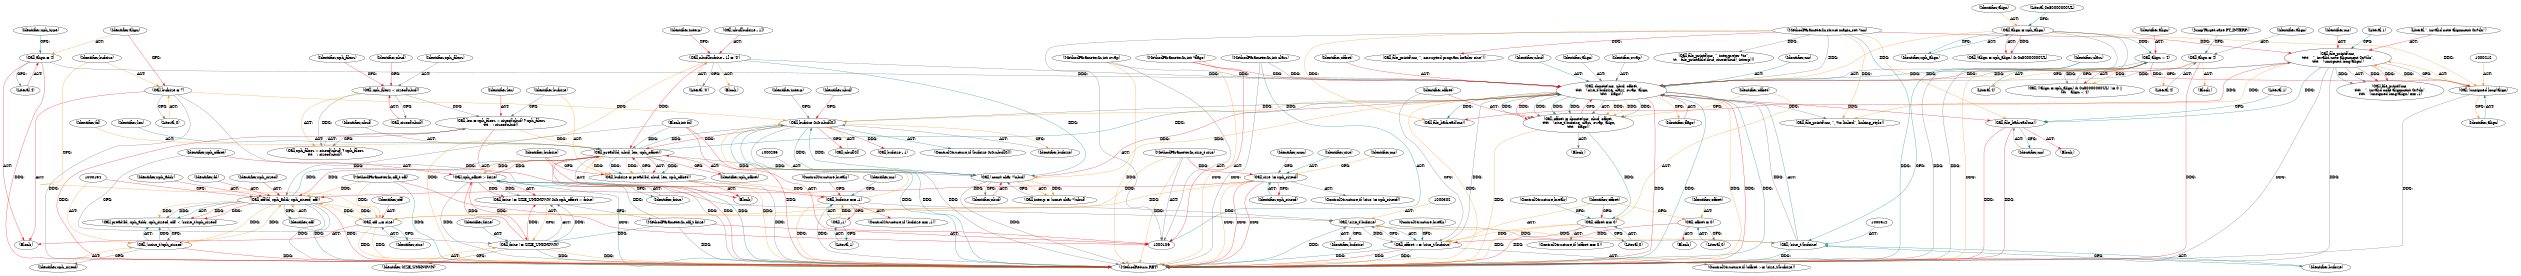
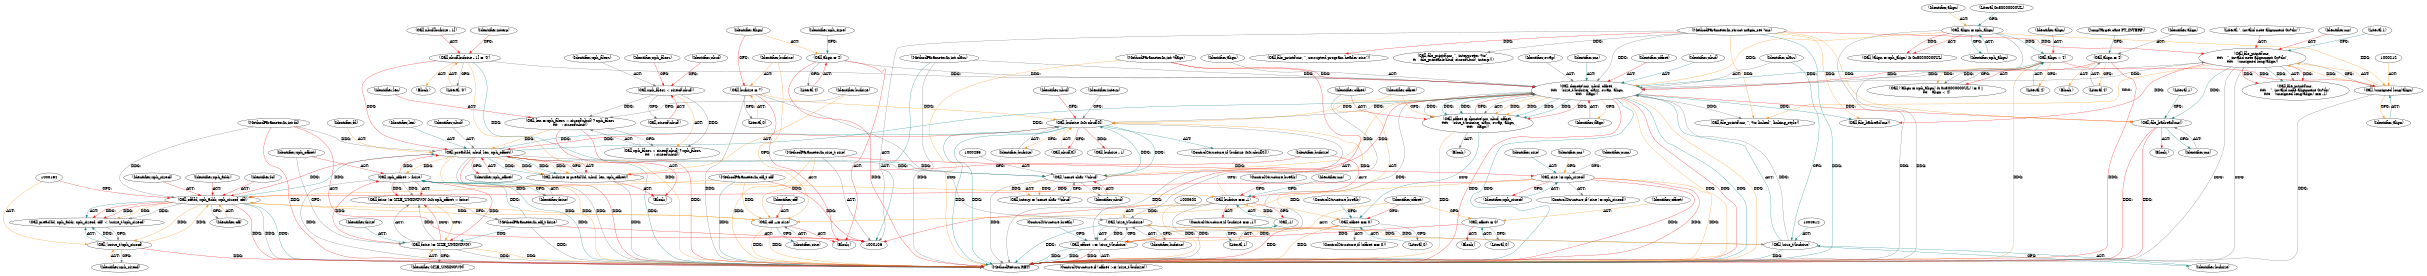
node "(MethodParameterIn,int swap)": removed
node "(Block,int fd)": label "(Block,int fd)" -> "(MethodParameterIn,int fd)"
edge "(MethodParameterIn,off_t off)" -> "1000106": label "AST: " -> "DDG: "
